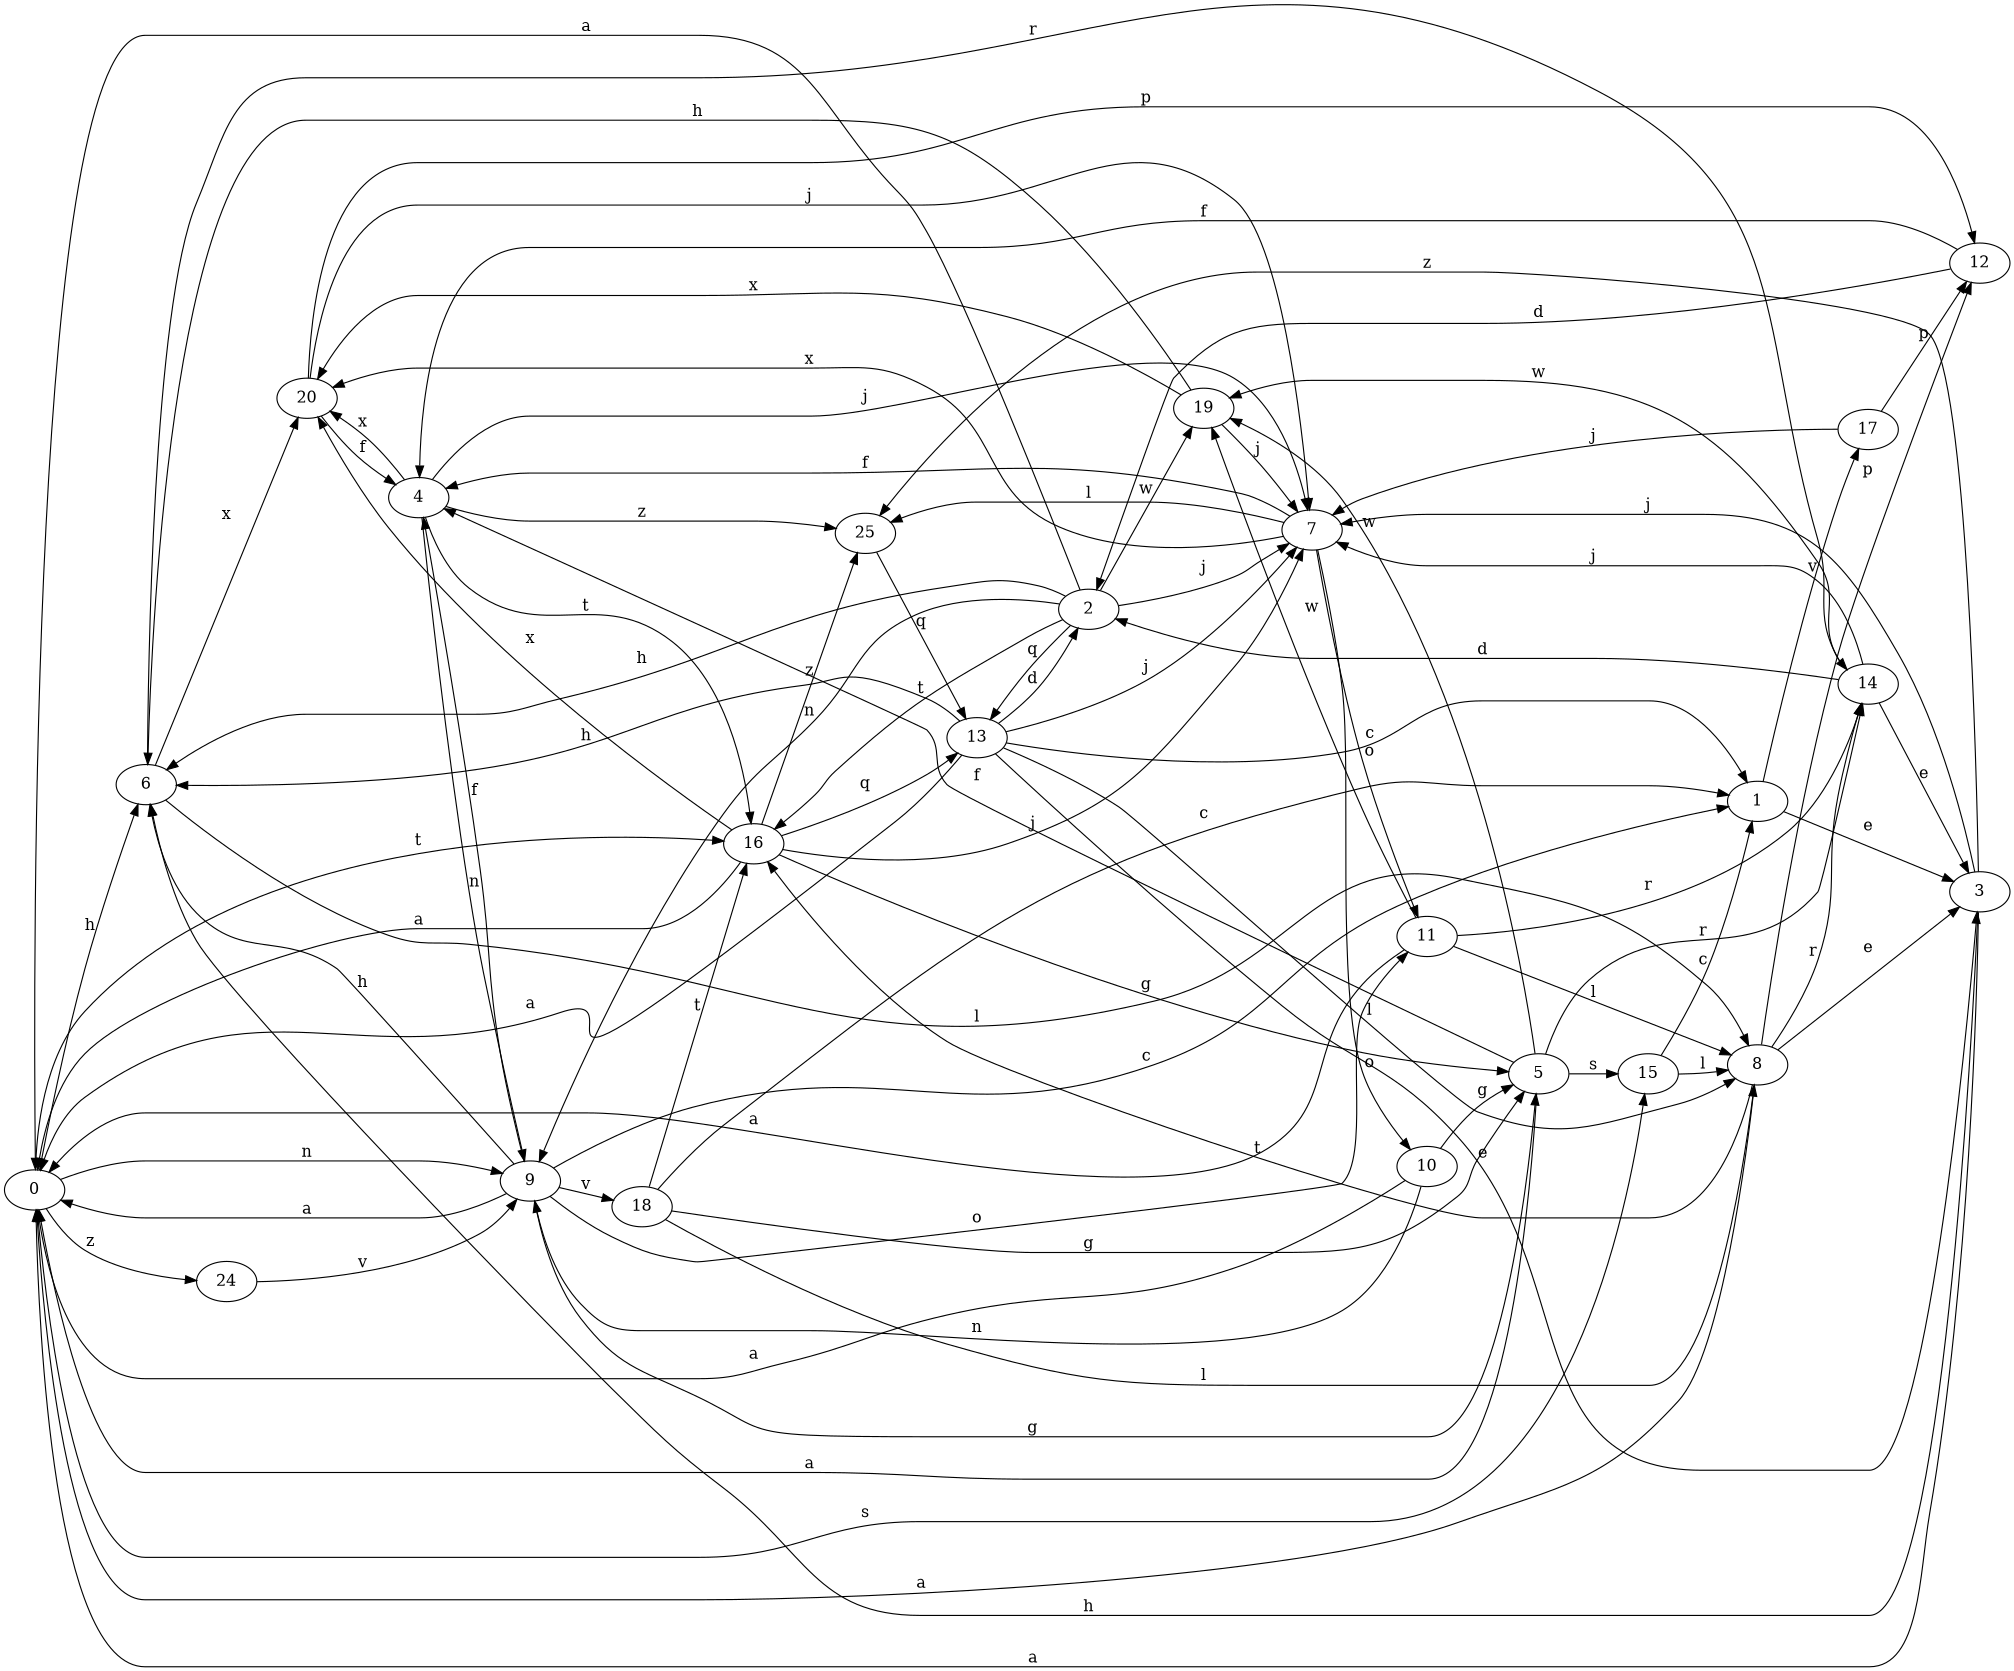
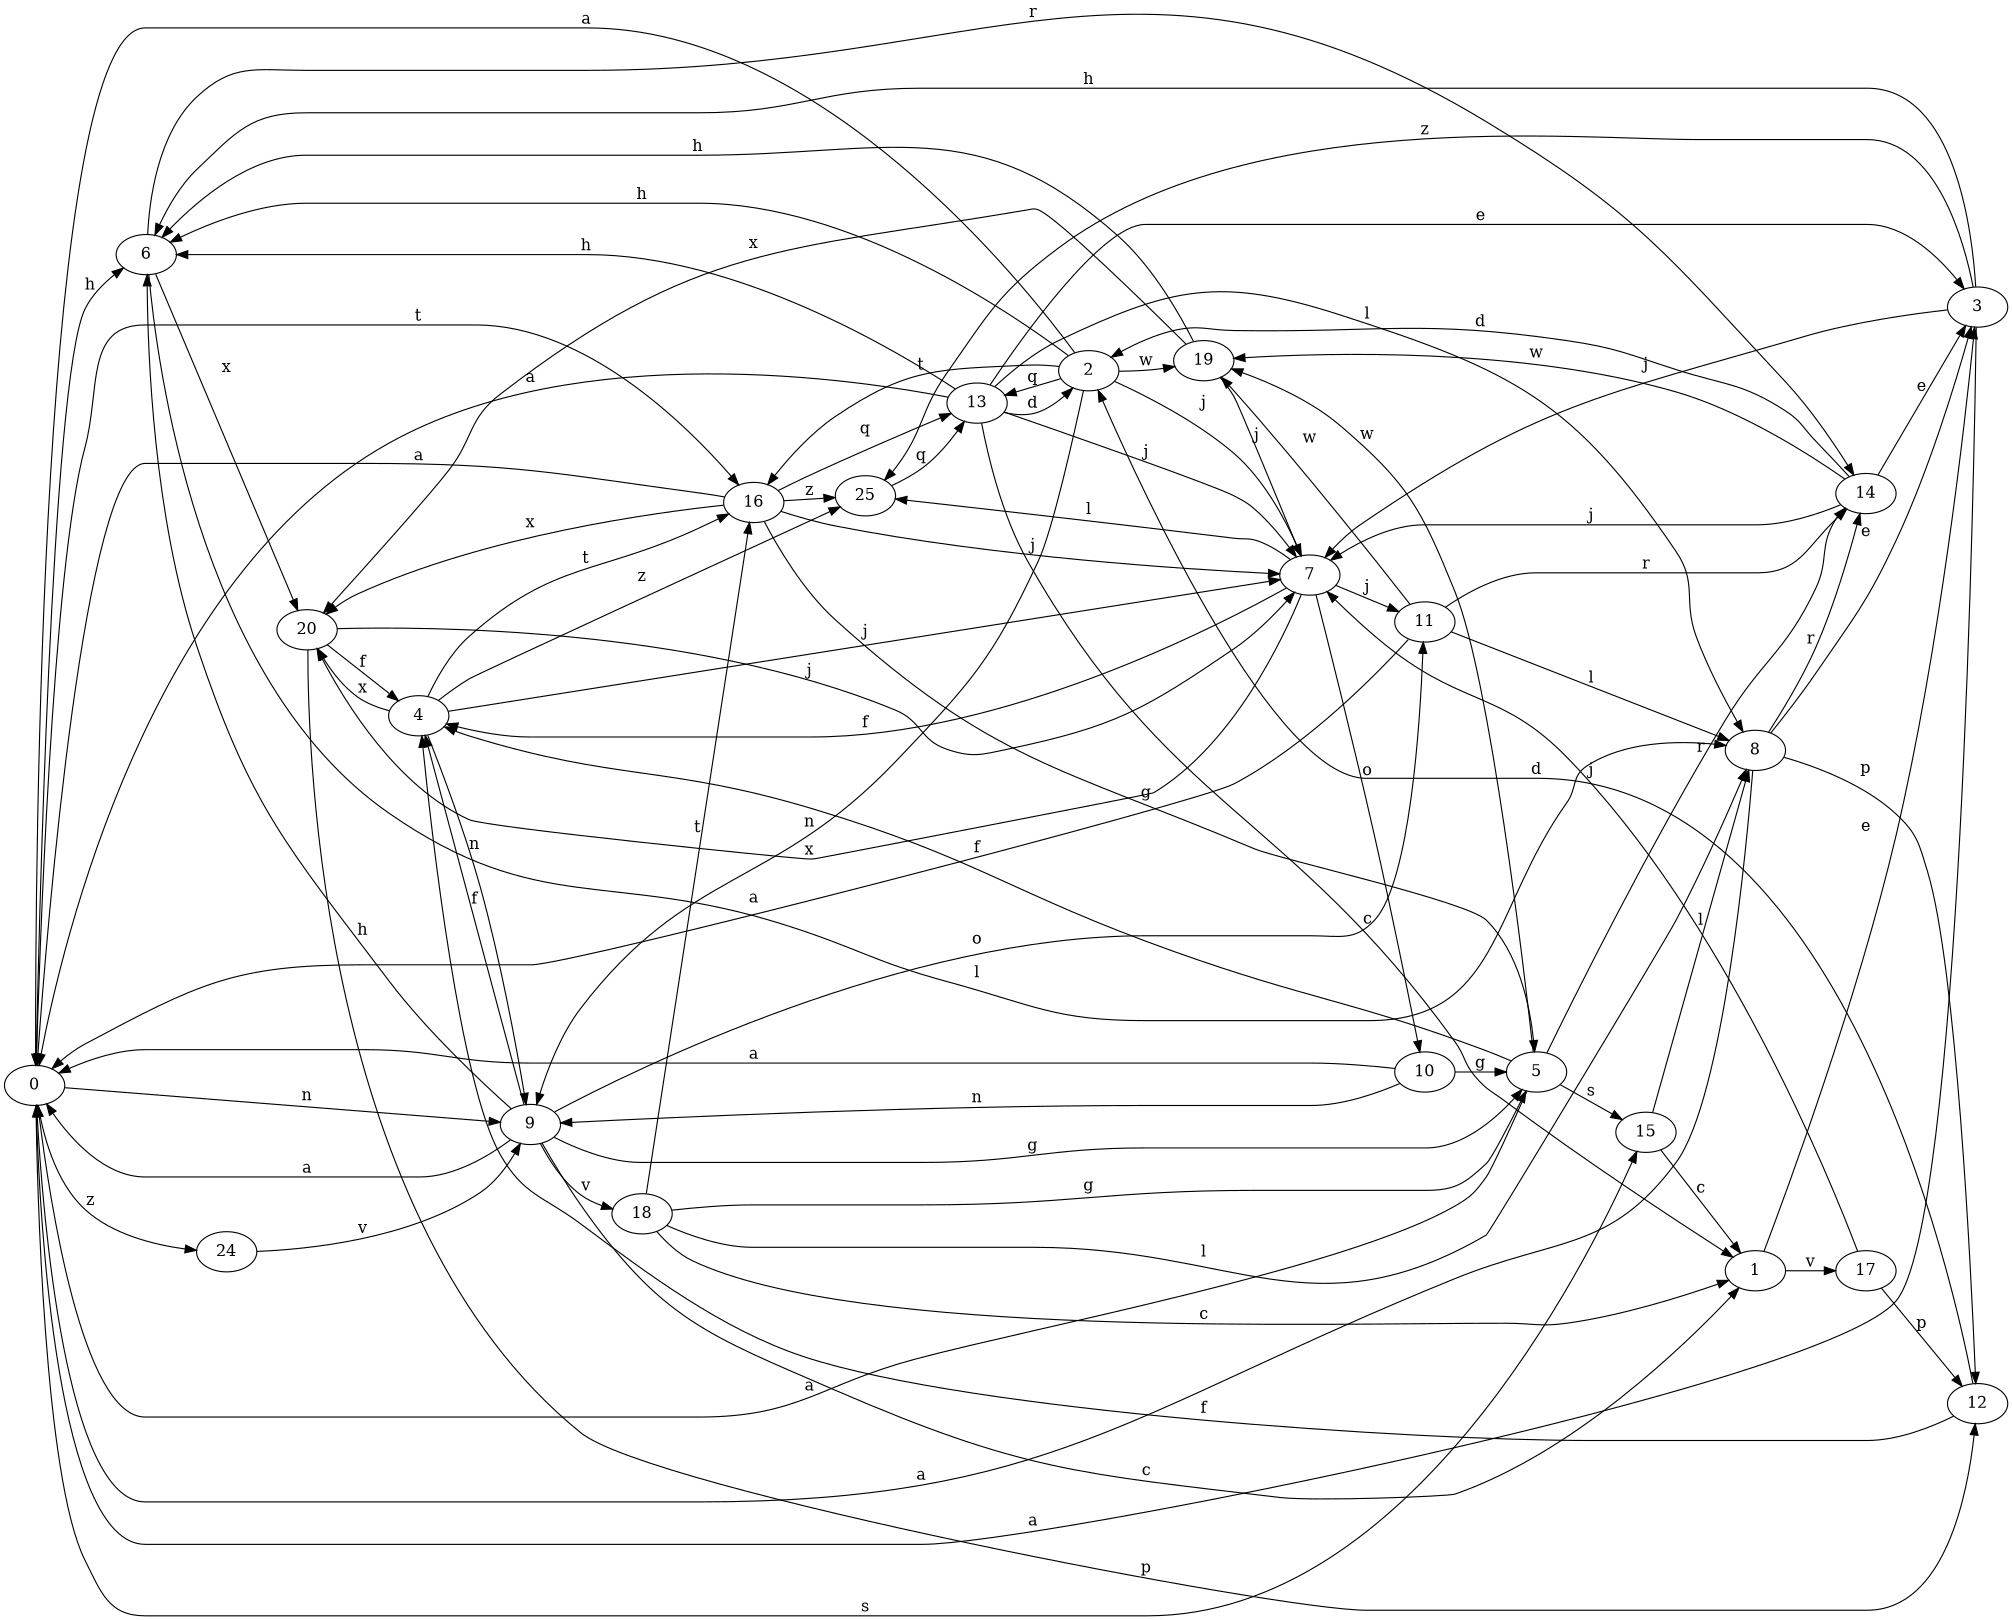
edge "7" -> "11": label "o" -> "j"
edge "8" -> "16": removed, label "t"
